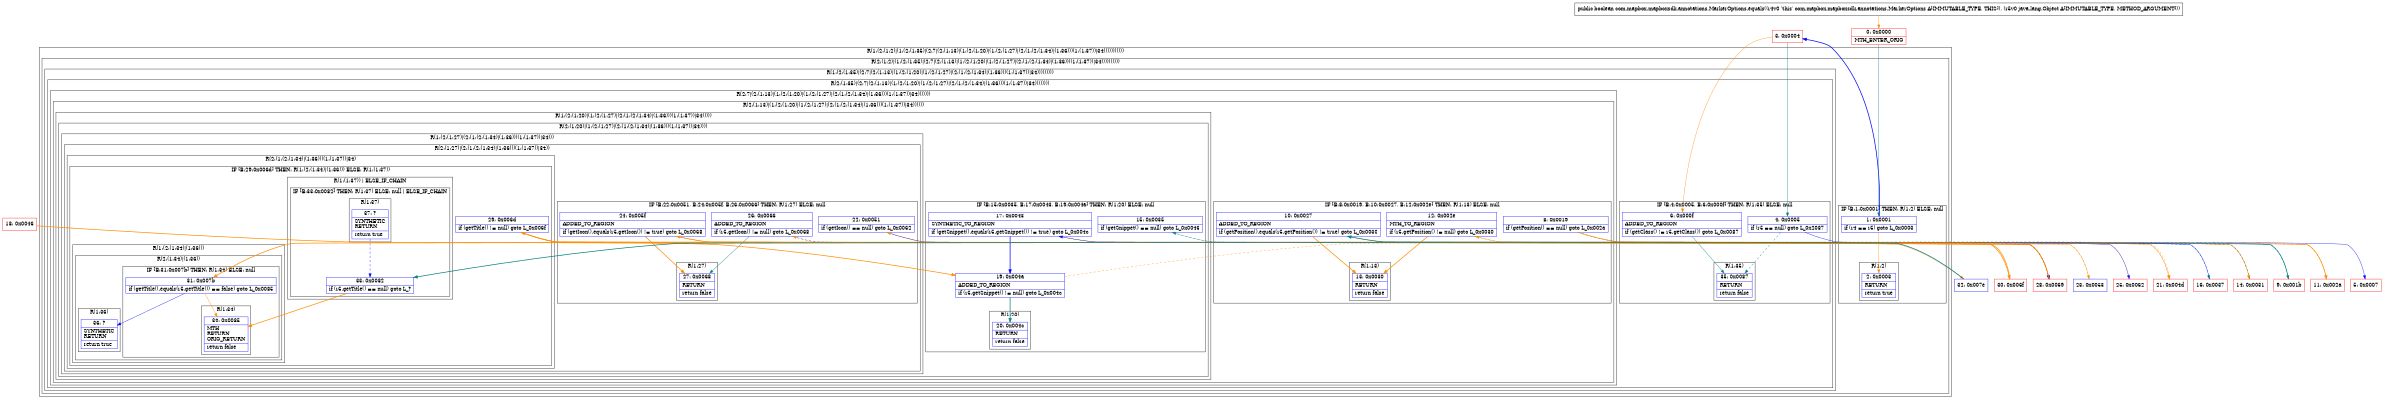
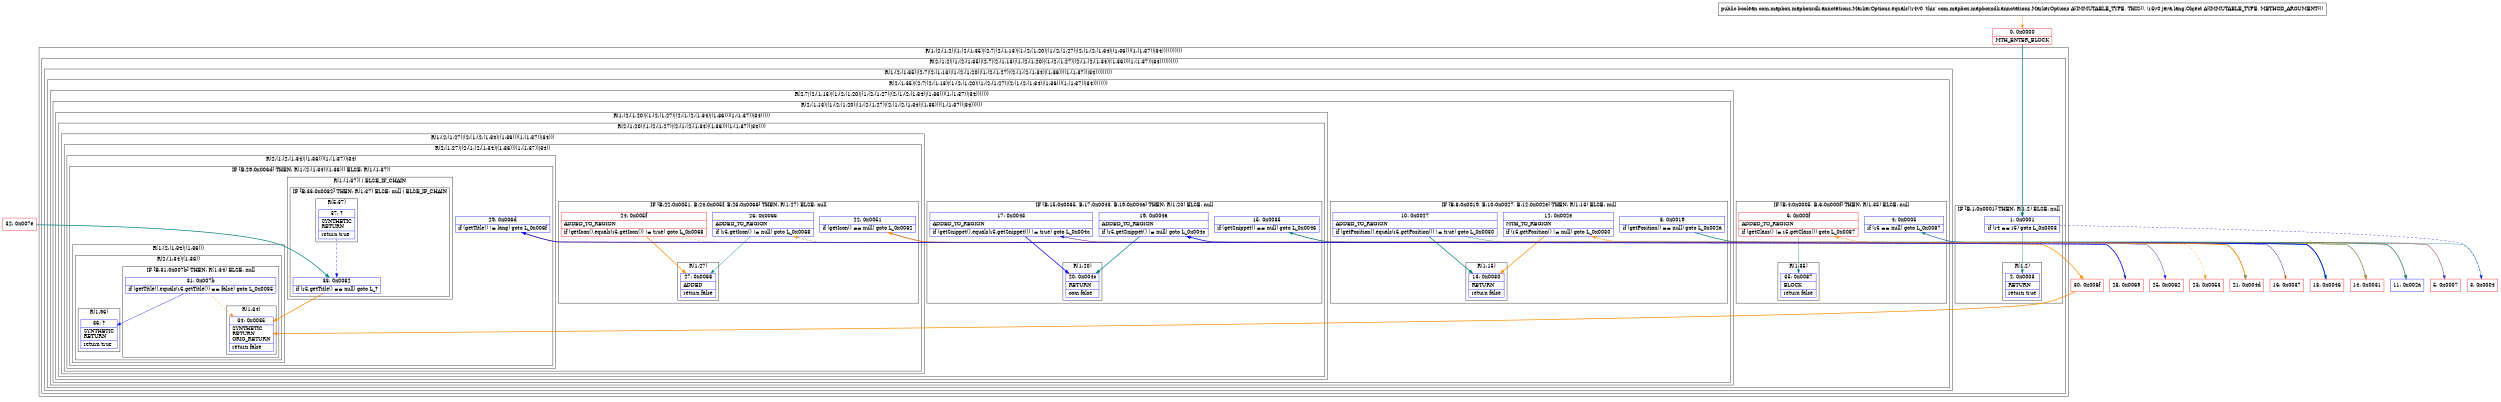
node "0: 0x0000": text "MTH_ENTER_ORIG" -> "MTH_ENTER_BLOCK"
edge "3: 0x0004" -> "6: 0x000f": now "5: 0x0007" -> "6: 0x000f"
edge "1: 0x0001" -> "3: 0x0004": style bold -> dashed
edge "0: 0x0000" -> "1: 0x0001": style solid -> bold
cluster "R(1:37)": label "R(1:37)" -> "R(5:37)"
node "24: 0x005f": color blue -> red
node "17: 0x0043": text "SYNTHETIC_TO_REGION" -> "ADDED_TO_REGION"
node "6: 0x000f": color blue -> red
node "29: 0x006d": text "if (getTitle() != null) goto L_0x006f" -> "if (getTitle() != lang) goto L_0x006f"
node "4: 0x0005": text "if (r5 == null) goto L_0x2087" -> "if (r5 == null) goto L_0x0087"
edge "18: 0x0046" -> "19: 0x004a": color darkorange -> blue
edge "30: 0x006f" -> "31: 0x007b": now "30: 0x006f" -> "34: 0x0085"
edge "26: 0x0066" -> "28: 0x0069": color blue -> teal
edge "21: 0x004d" -> "22: 0x0051": style dashed -> bold
edge "19: 0x004a" -> "21: 0x004d": color darkorange -> teal
edge "15: 0x0035" -> "16: 0x0037": color teal -> darkorange
edge "10: 0x0027" -> "14: 0x0031": color darkorange -> teal
edge "15: 0x0035" -> "18: 0x0046": added
edge "29: 0x006d" -> "32: 0x007e": removed
edge "28: 0x0069" -> "29: 0x006d": color darkorange -> blue
edge "24: 0x005f" -> "28: 0x0069": style bold -> dashed
edge "23: 0x0053" -> "24: 0x005f": removed
edge "8: 0x0019" -> "11: 0x002a": color darkorange -> teal
edge "1: 0x0001" -> "2: 0x0003": color darkorange -> teal
edge "4: 0x0005" -> "35: 0x0087": removed
edge "17: 0x0043" -> "19: 0x004a": now "17: 0x0043" -> "20: 0x004c"
edge "10: 0x0027" -> "13: 0x0030": color darkorange -> teal
cluster "R(1:13)": label "R(1:13)" -> "R(1:15)"
node "27: 0x0068": text "RETURN" -> "ADDED"
node "35: 0x0087": text "RETURN" -> "BLOCK"
node "32: 0x007e": color blue -> red
node "23: 0x0053": color blue -> red
node "9: 0x001b": removed
node "11: 0x002a": color red -> blue
edge "31: 0x007b" -> "34: 0x0085": style solid -> dashed
cluster "R(1:36)": label "R(1:36)" -> "R(1:96)"
node "34: 0x0085": text "MTH" -> "SYNTHETIC"
node "20: 0x004c": text "return false" -> "com false"
